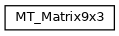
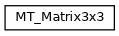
node "MT_Matrix9x3": label "MT_Matrix9x3" -> "MT_Matrix3x3"
